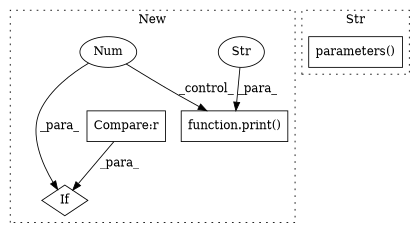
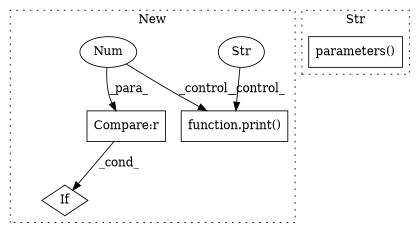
edge "Str" -> "function.print()": label "_para_" -> "_control_"
edge "Num" -> "If": now "Num" -> "Compare:r"
edge "Compare:r" -> "If": label "_para_" -> "_cond_"
